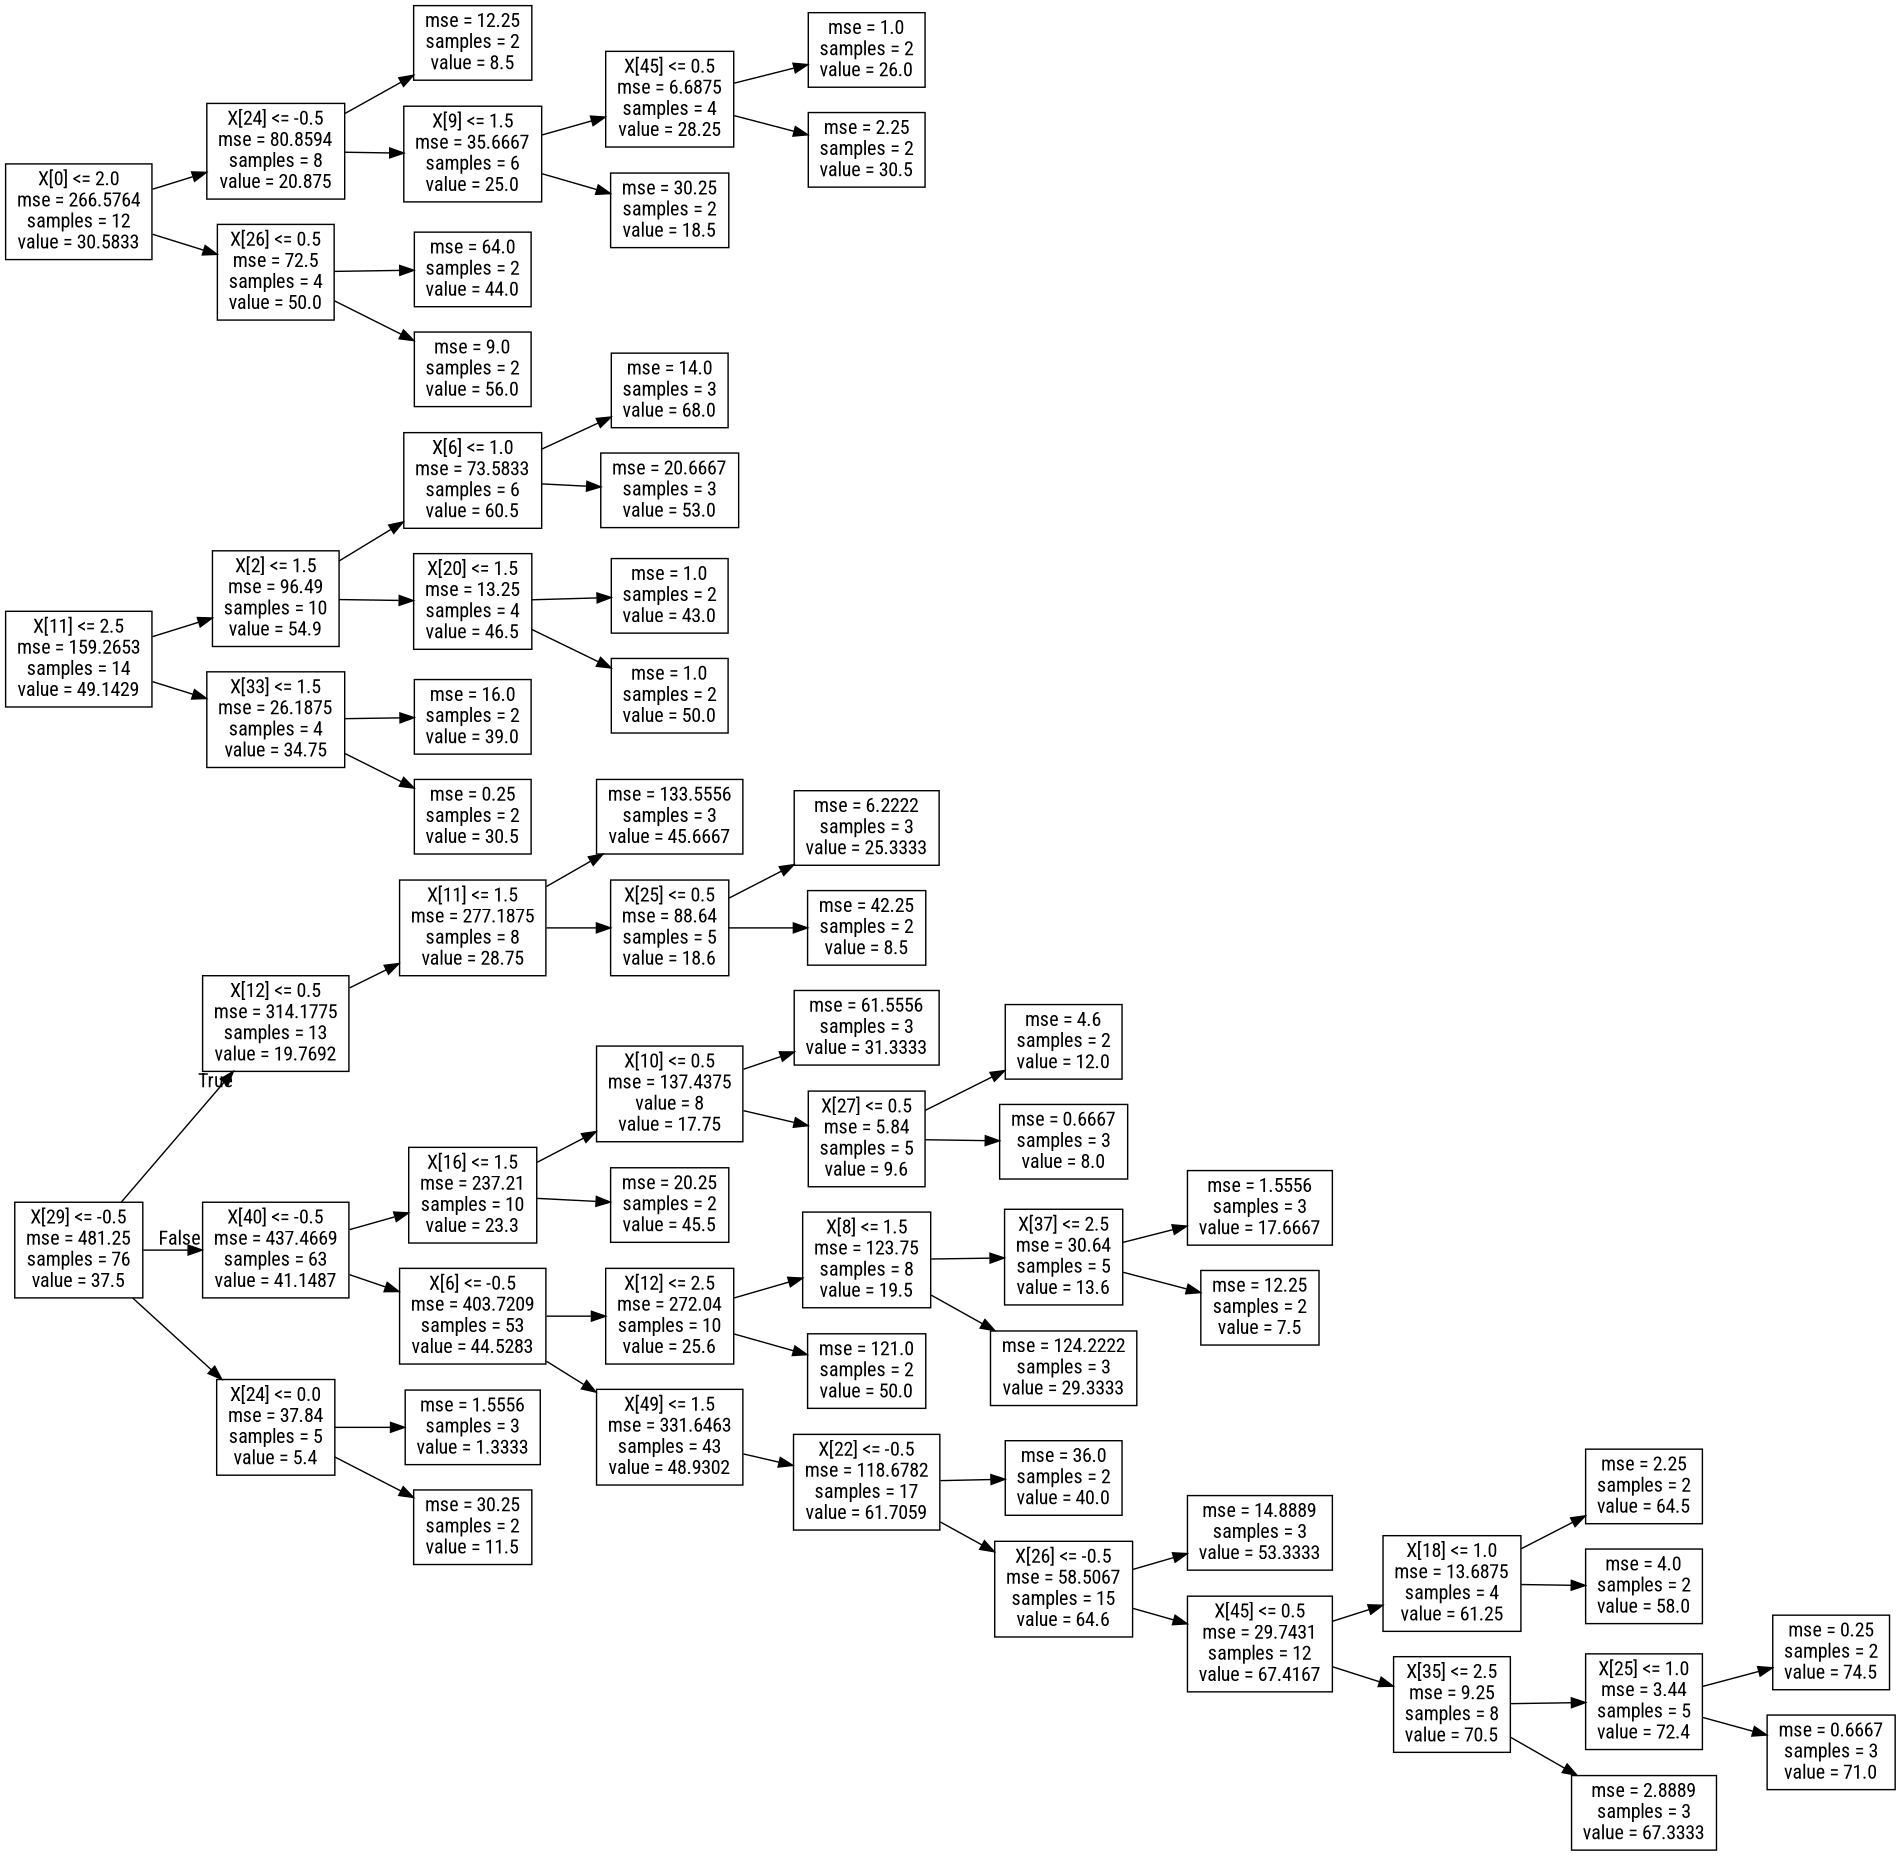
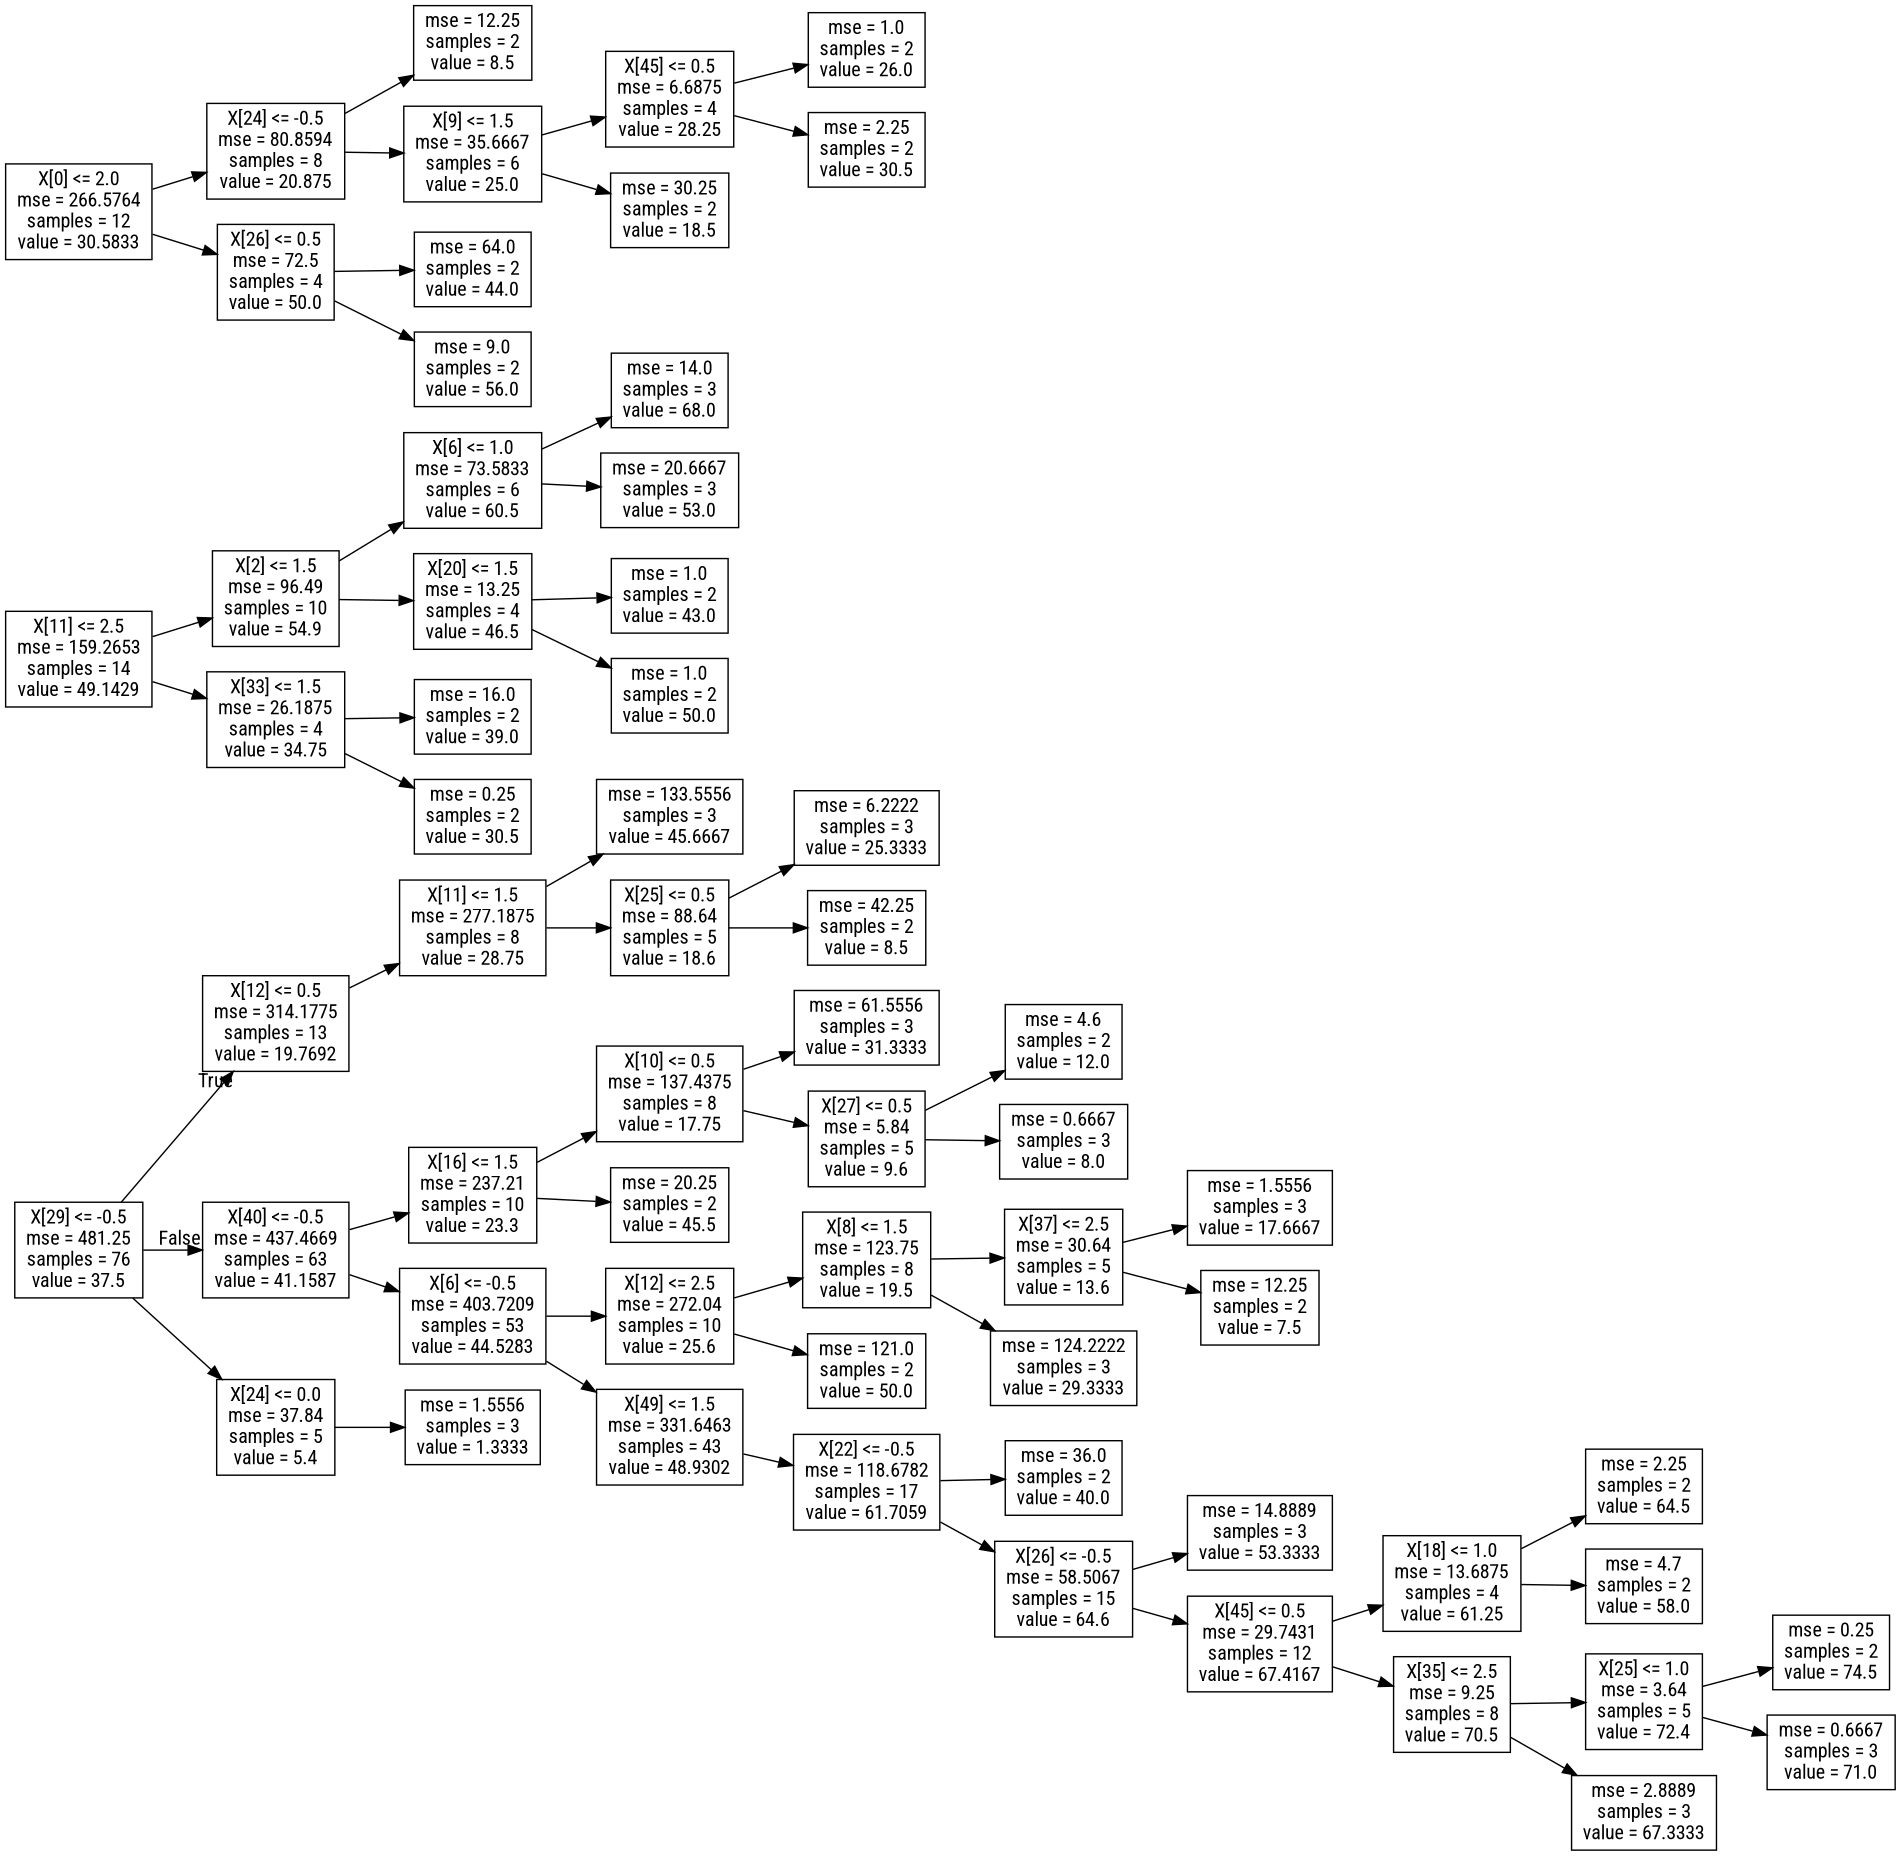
node "X[10] <= 0.5 mse = 137.4375 value = 8 value = 17.75": label "X[10] <= 0.5 mse = 137.4375 value = 8 value = 17.75" -> "X[10] <= 0.5 mse = 137.4375 samples = 8 value = 17.75"
node "X[40] <= -0.5 mse = 437.4669 samples = 63 value = 41.1487": label "X[40] <= -0.5 mse = 437.4669 samples = 63 value = 41.1487" -> "X[40] <= -0.5 mse = 437.4669 samples = 63 value = 41.1587"
node "mse = 30.25 samples = 2 value = 11.5": removed
node "mse = 4.0 samples = 2 value = 58.0": label "mse = 4.0 samples = 2 value = 58.0" -> "mse = 4.7 samples = 2 value = 58.0"
node "X[25] <= 1.0 mse = 3.44 samples = 5 value = 72.4": label "X[25] <= 1.0 mse = 3.44 samples = 5 value = 72.4" -> "X[25] <= 1.0 mse = 3.64 samples = 5 value = 72.4"
